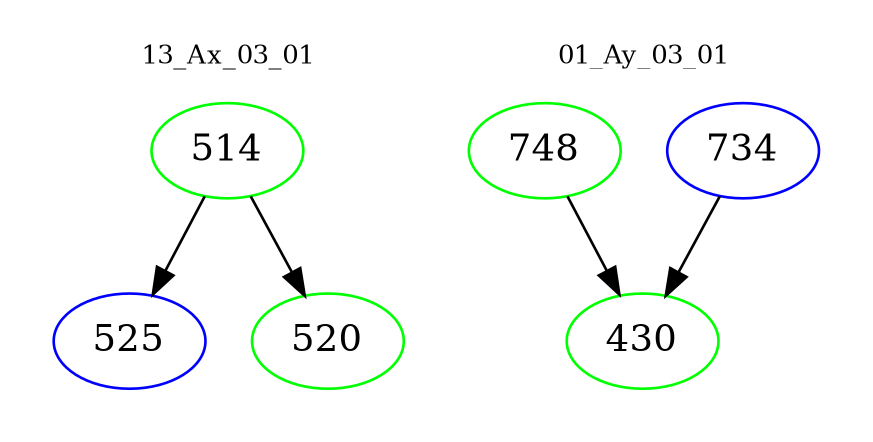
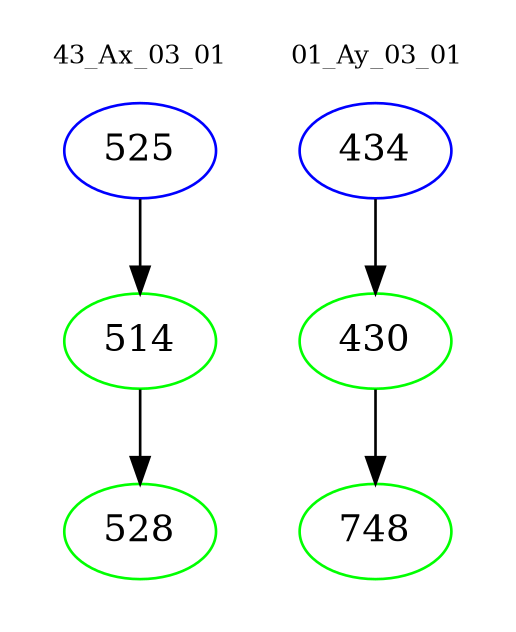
cluster "13_Ax_03_01": label "13_Ax_03_01" -> "43_Ax_03_01"
node "734": label "734" -> "434"
edge "514" -> "525": reversed
edge "748" -> "430": reversed
node "520": label "520" -> "528"
